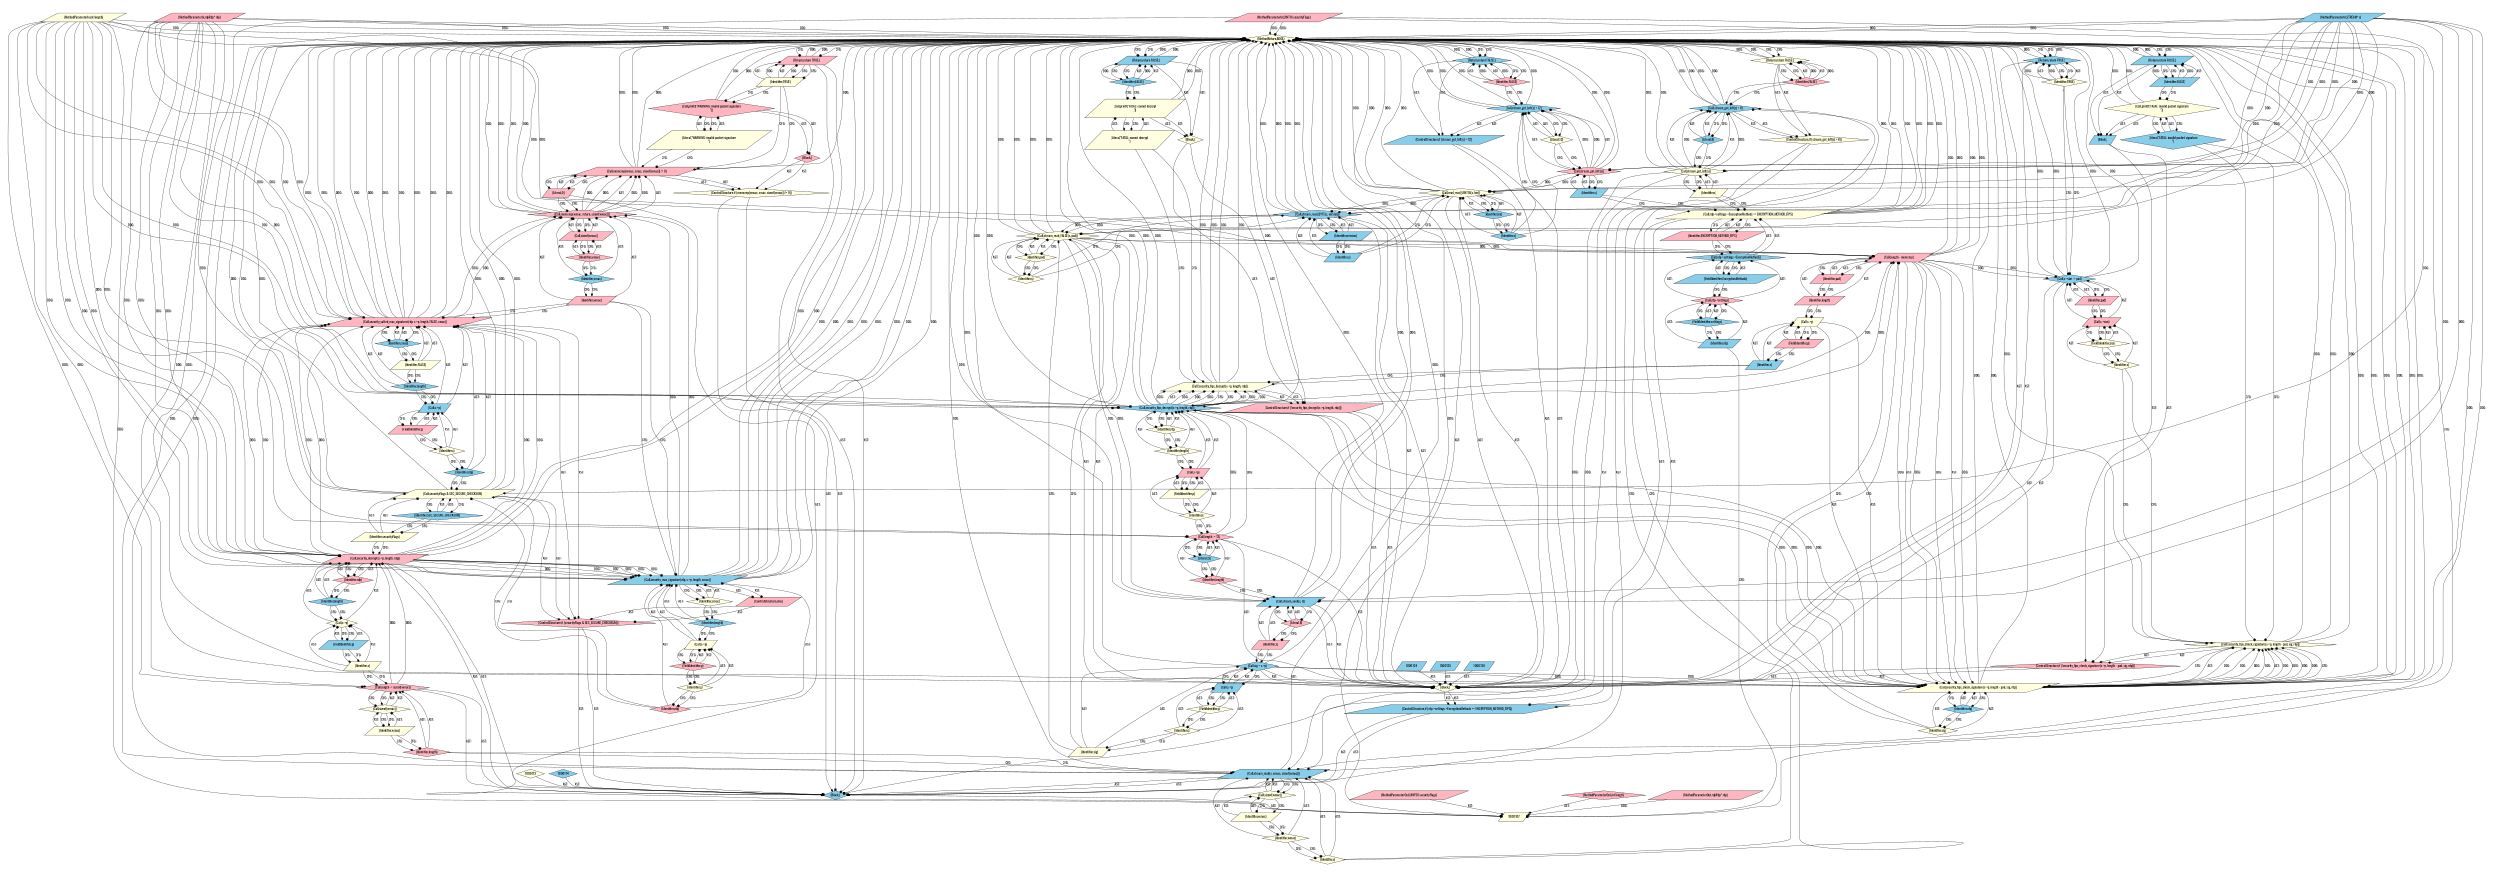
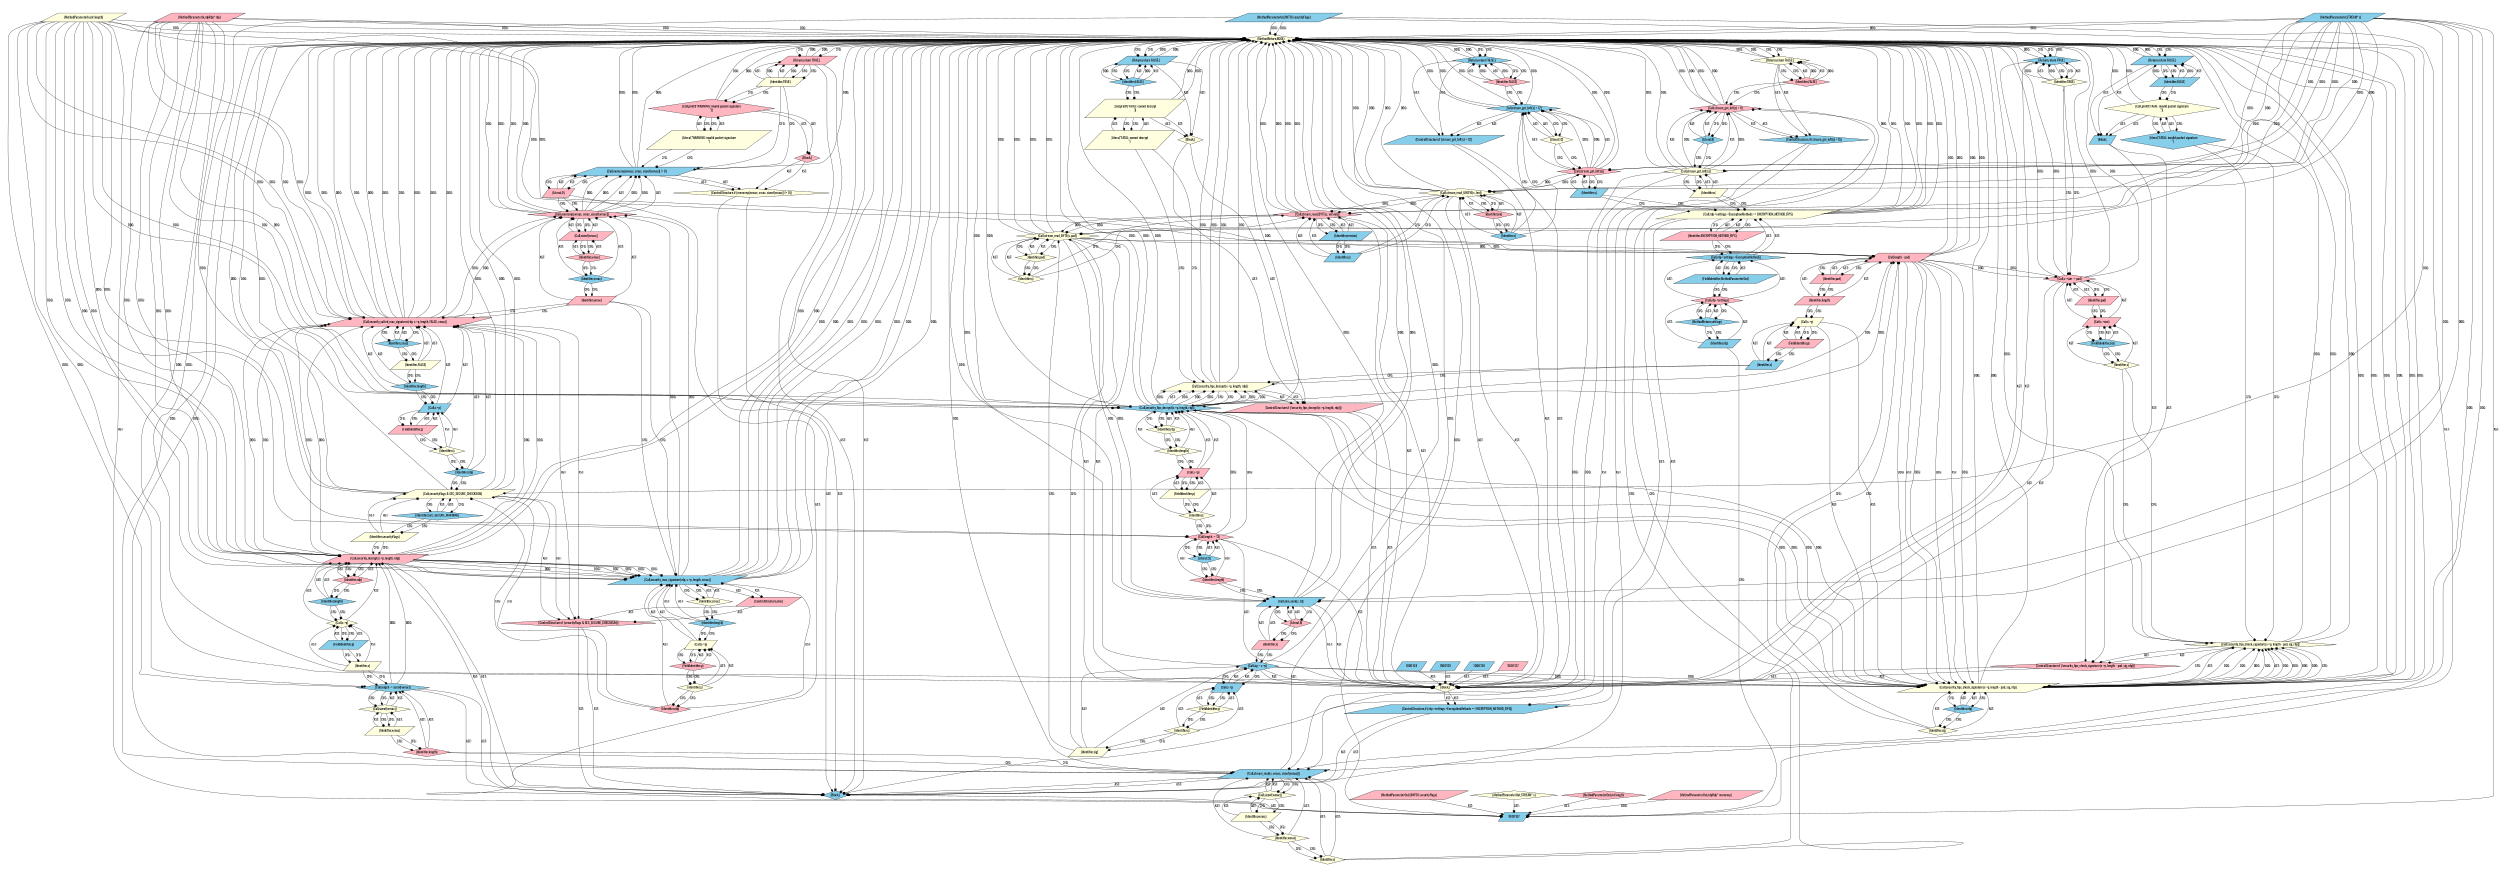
node "(MethodParameterIn,UINT16 securityFlags)": fillcolor lightpink -> skyblue
node "(Call,stream_get_left(s) < 8)": fillcolor skyblue -> lightpink
node "(ControlStructure,if (stream_get_left(s) < 8))": fillcolor lightyellow -> skyblue
node "(Call,memcmp(wmac, cmac, sizeof(wmac)) != 0)": fillcolor lightpink -> skyblue
node "(Call,read_read_UINT16(s, len))": label "(Call,read_read_UINT16(s, len))" -> "(Call,stream_read_UINT16(s, len))"
node "(Call,memcmp(wmac, return, sizeof(wmac)))": label "(Call,memcmp(wmac, return, sizeof(wmac)))" -> "(Call,memcmp(wmac, cmac, sizeof(wmac)))"
node "(Call,stream_read_BYTE(s, version))": fillcolor skyblue -> lightpink
node "(Identifier,len)": fillcolor skyblue -> lightpink
node "(Call,stream_read_FALSE(s, pad))": label "(Call,stream_read_FALSE(s, pad))" -> "(Call,stream_read_BYTE(s, pad))"
node "(Call,length - memcmp)": label "(Call,length - memcmp)" -> "(Call,length - pad)"
node "(FieldIdentifier,EncryptionMethods)": label "(FieldIdentifier,EncryptionMethods)" -> "(FieldIdentifier,MethodParameterOut)"
node "(Call,s->size -= pad)": fillcolor skyblue -> lightpink
node "(FieldIdentifier,settings)": label "(FieldIdentifier,settings)" -> "(MethodReturn,settings)"
node "(FieldIdentifier,size)": fillcolor lightyellow -> skyblue
edge "(MethodParameterIn,int length)" -> "1000107": label "DDG: " -> "AST: "
edge "(MethodParameterIn,UINT16 securityFlags)" -> "1000107": label "CFG: " -> "AST: "
edge "(MethodReturn,BOOL)" -> "1000107": label "AST: " -> "DDG: "
node "(Identifier,SEC_SECURE_CHECKSUM)": label "(Identifier,SEC_SECURE_CHECKSUM)" -> "(Identifier,SEC_SECURE_WARNING)"
node "(Call,stream_seek(s, 8))": label "(Call,stream_seek(s, 8))" -> "(Call,else_seek(s, 8))"
node "1000127": added
node "(Call,length -= sizeof(wmac))": fillcolor lightpink -> skyblue
node "1000113": removed
node "1000114": removed
node "(MethodParameterOut,STREAM* s)": added
node "(MethodParameterOut,rdpRdp* rdp)": label "(MethodParameterOut,rdpRdp* rdp)" -> "(MethodParameterOut,rdpRdp* memcmp)"
edge "(MethodParameterIn,STREAM* s)" -> "1000107": added, label "AST:"
node "1000107": fillcolor lightyellow -> skyblue
